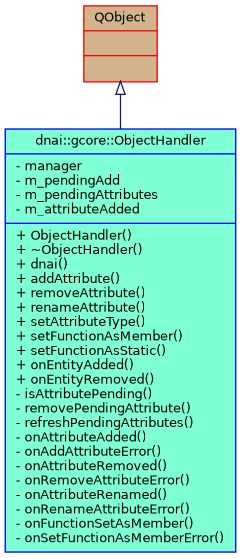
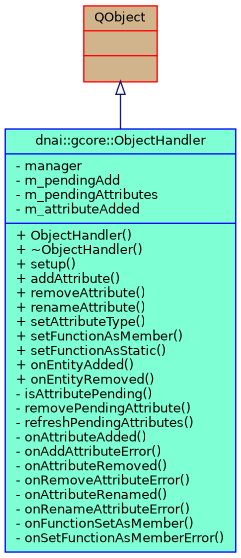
node "dnai::gcore::ObjectHandler": text "+ dnai()" -> "+ setup()"
